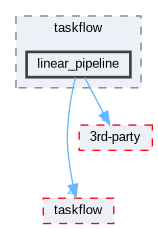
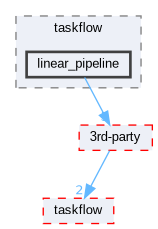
edge "linear_pipeline" -> "taskflow": now "3rd-party" -> "taskflow"
